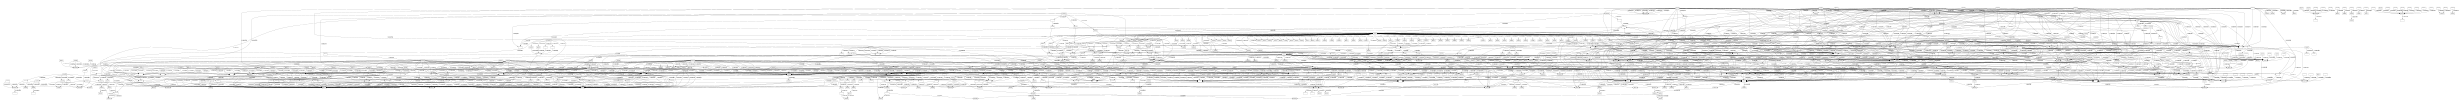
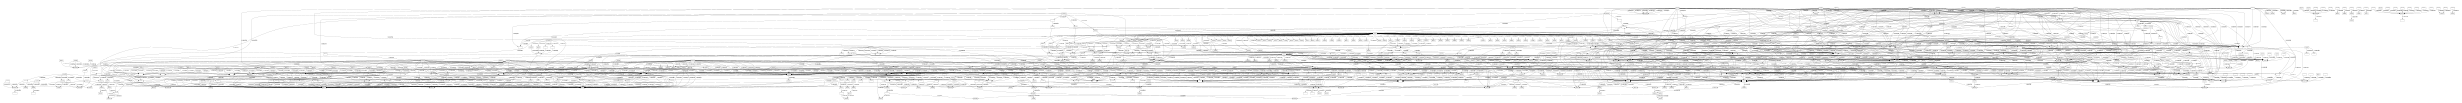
node "0x08016cf8": added
